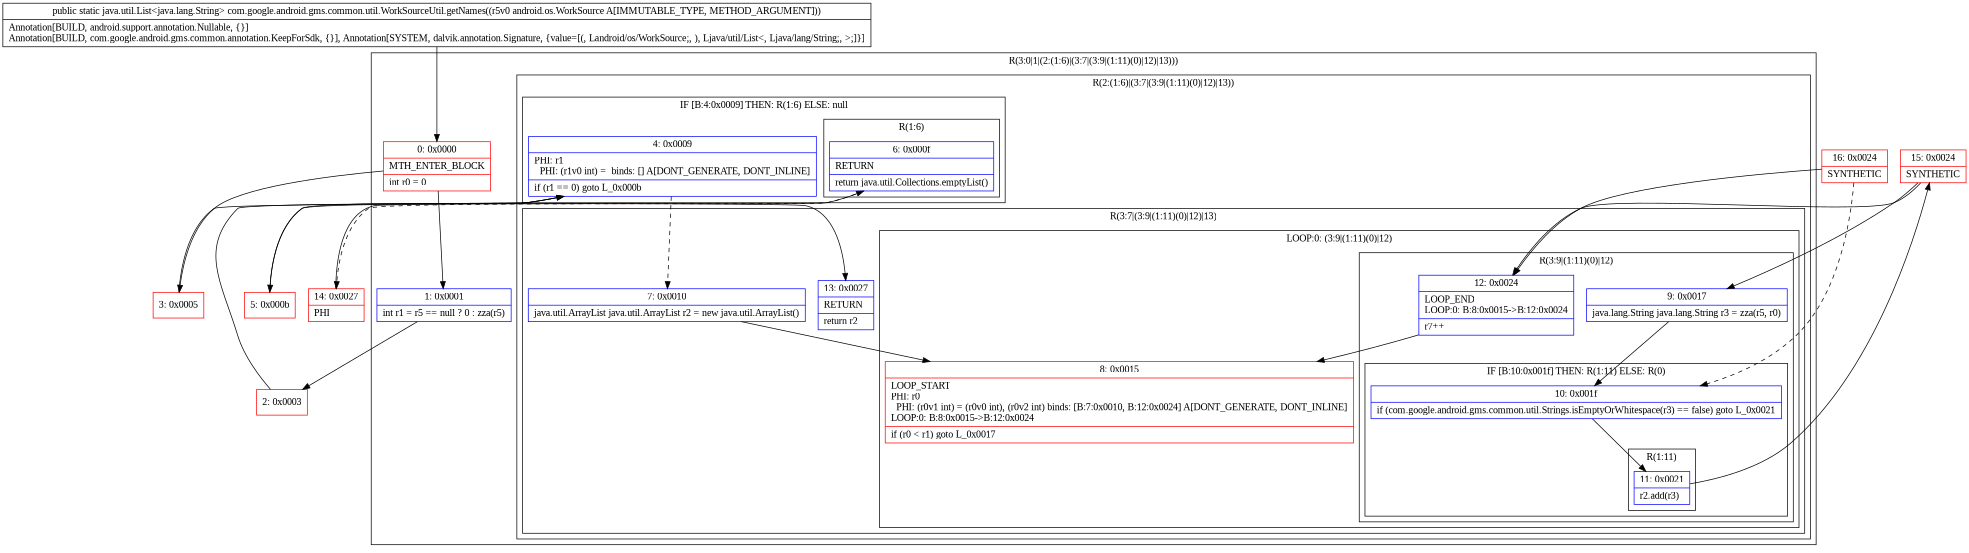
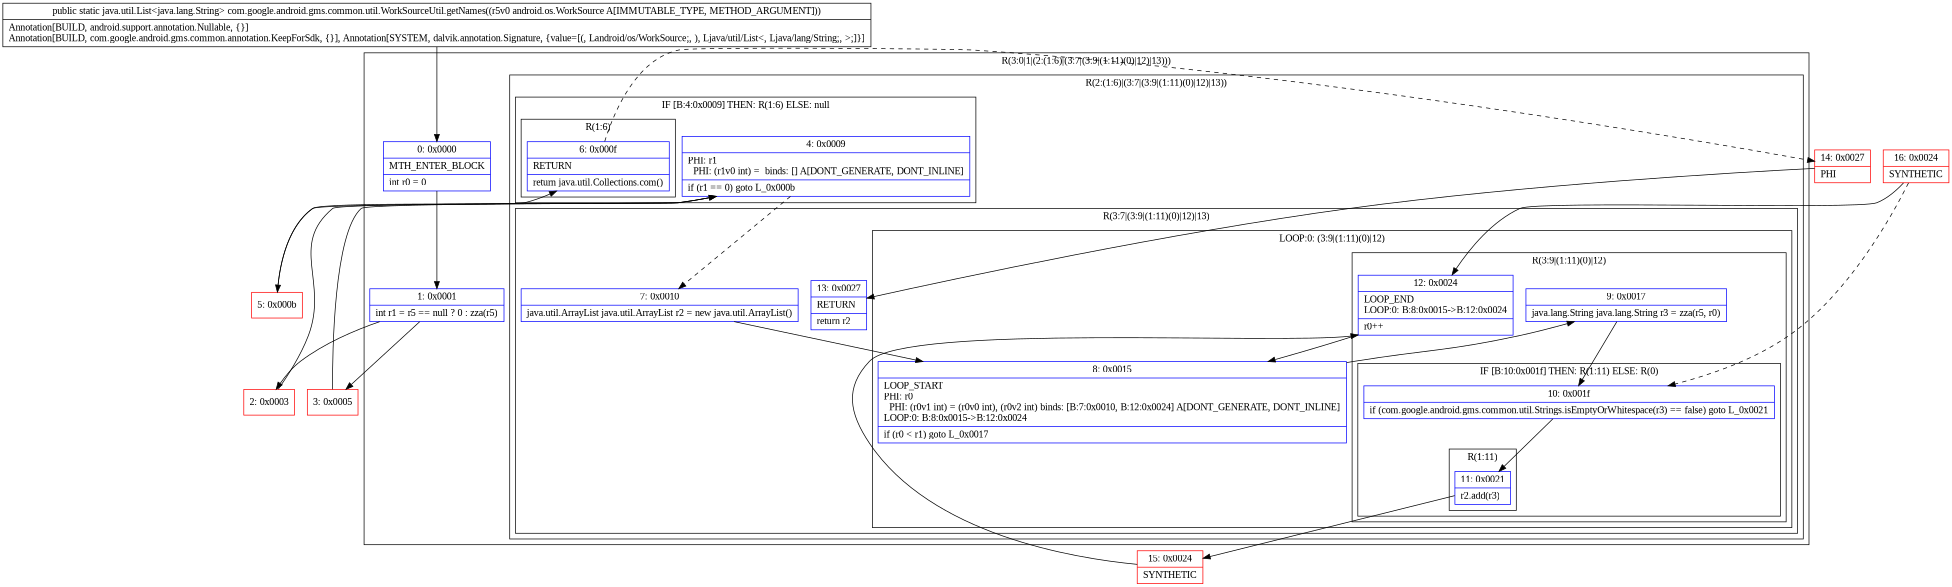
node "0: 0x0000": color red -> blue
node "6: 0x000f": text "return java.util.Collections.emptyList()" -> "return java.util.Collections.com()"
edge "0: 0x0000" -> "3: 0x0005": now "1: 0x0001" -> "3: 0x0005"
edge "15: 0x0024" -> "9: 0x0017": now "8: 0x0015" -> "9: 0x0017"
node "12: 0x0024": text "r7++" -> "r0++"
node "8: 0x0015": color red -> blue
